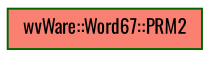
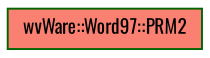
node "wvWare::Word67::PRM2": label "wvWare::Word67::PRM2" -> "wvWare::Word97::PRM2"
